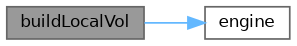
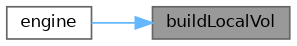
edge "buildLocalVol" -> "engine": reversed
